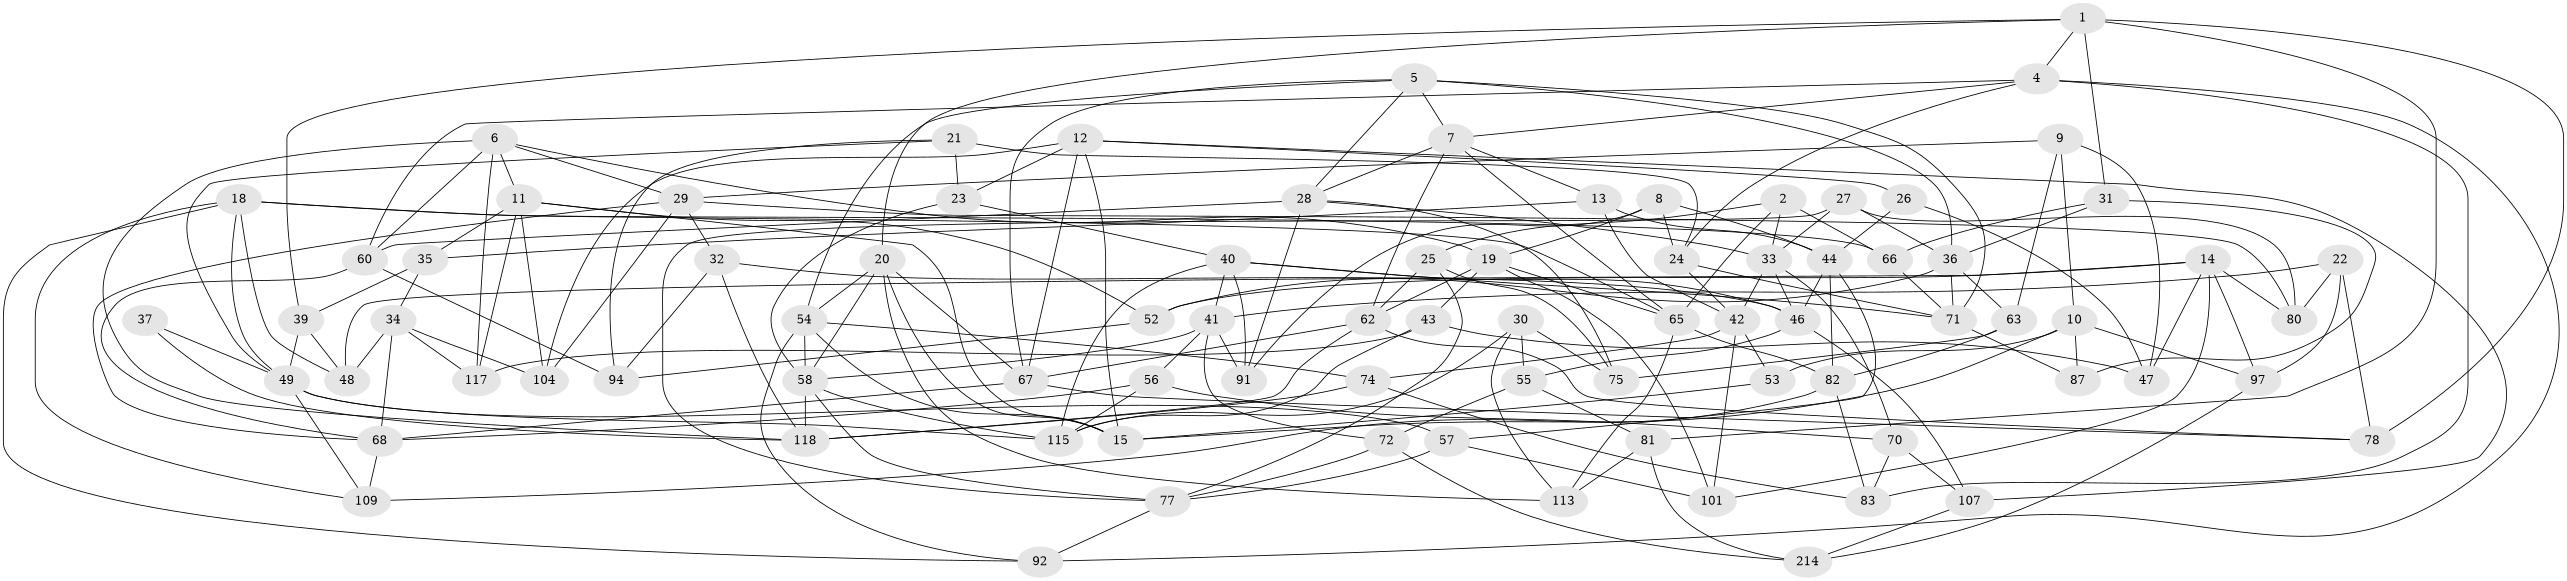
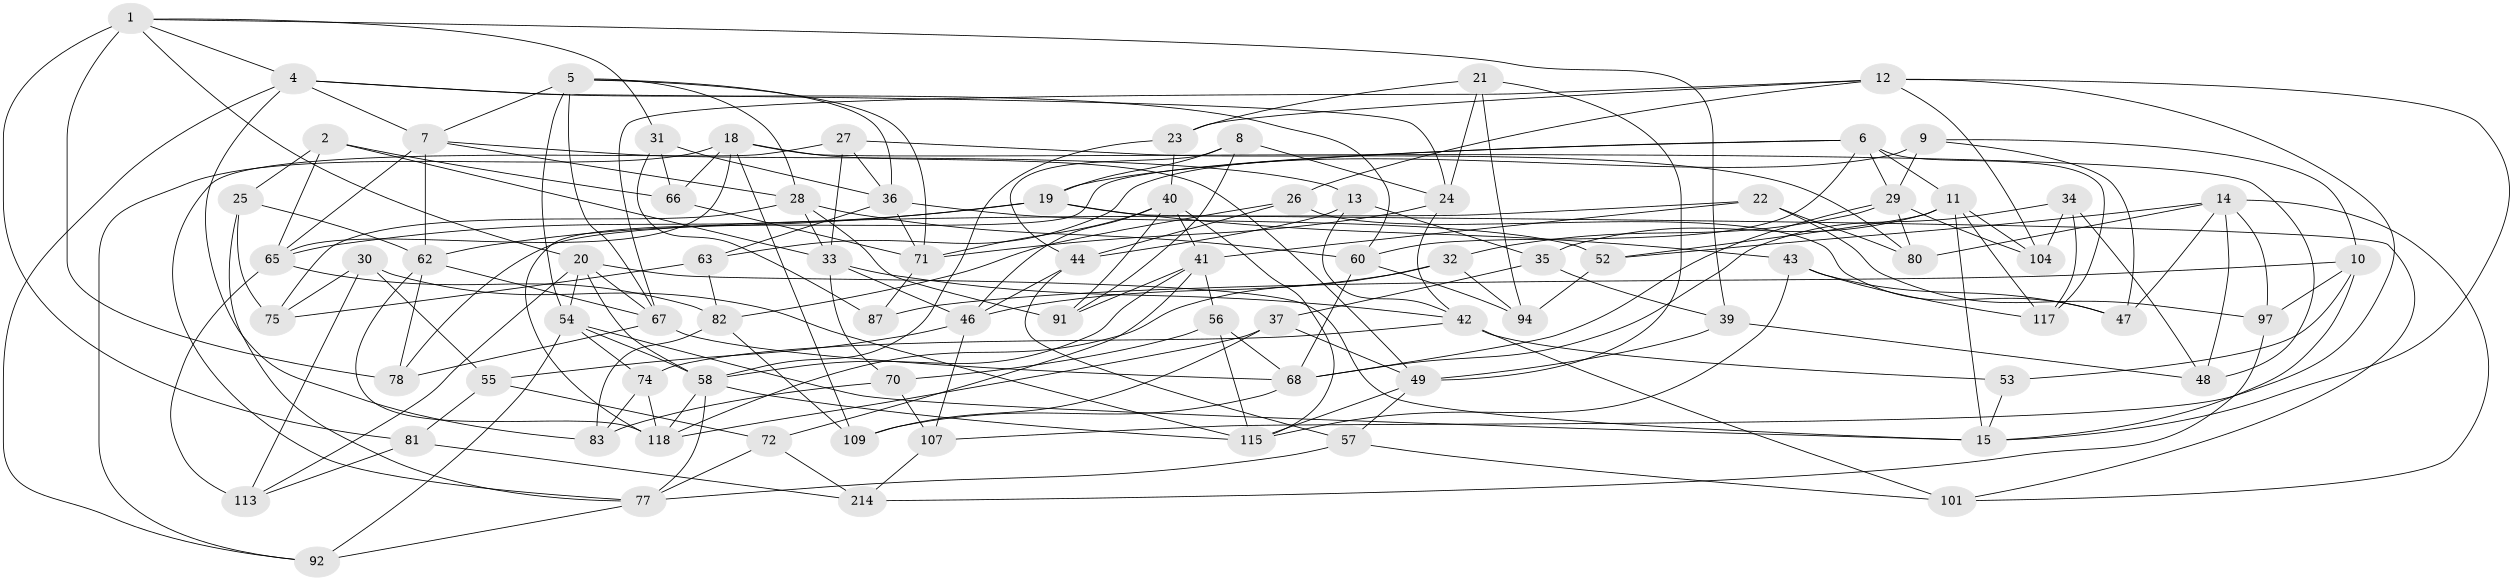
edge "35" -- "34": now "35" -- "37"
edge "44" -- "82": now "26" -- "82"
edge "49" -- "109": now "37" -- "109"
